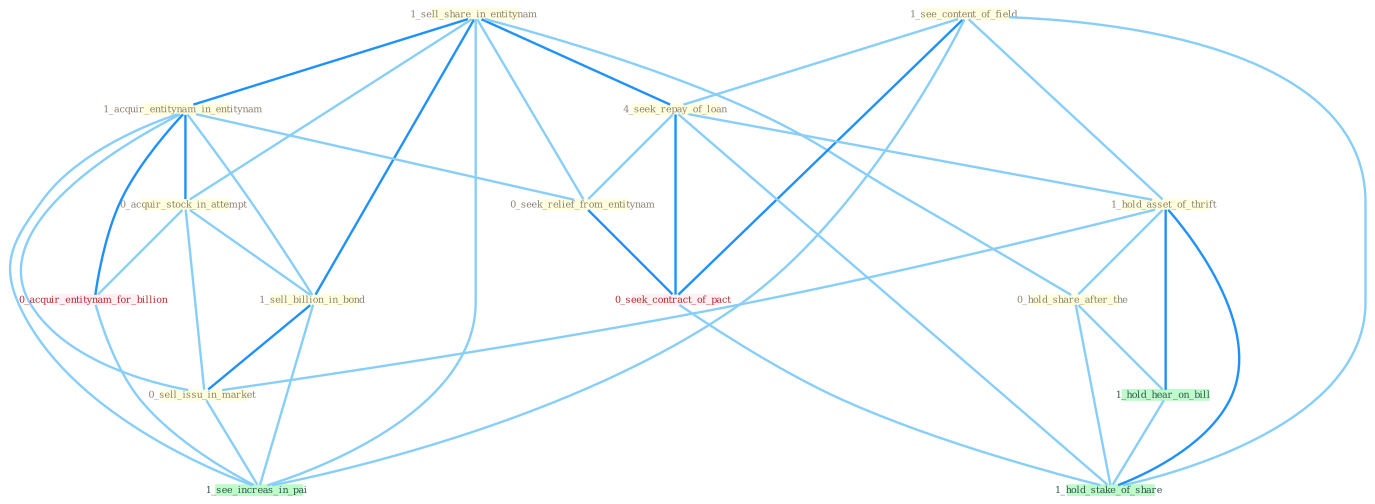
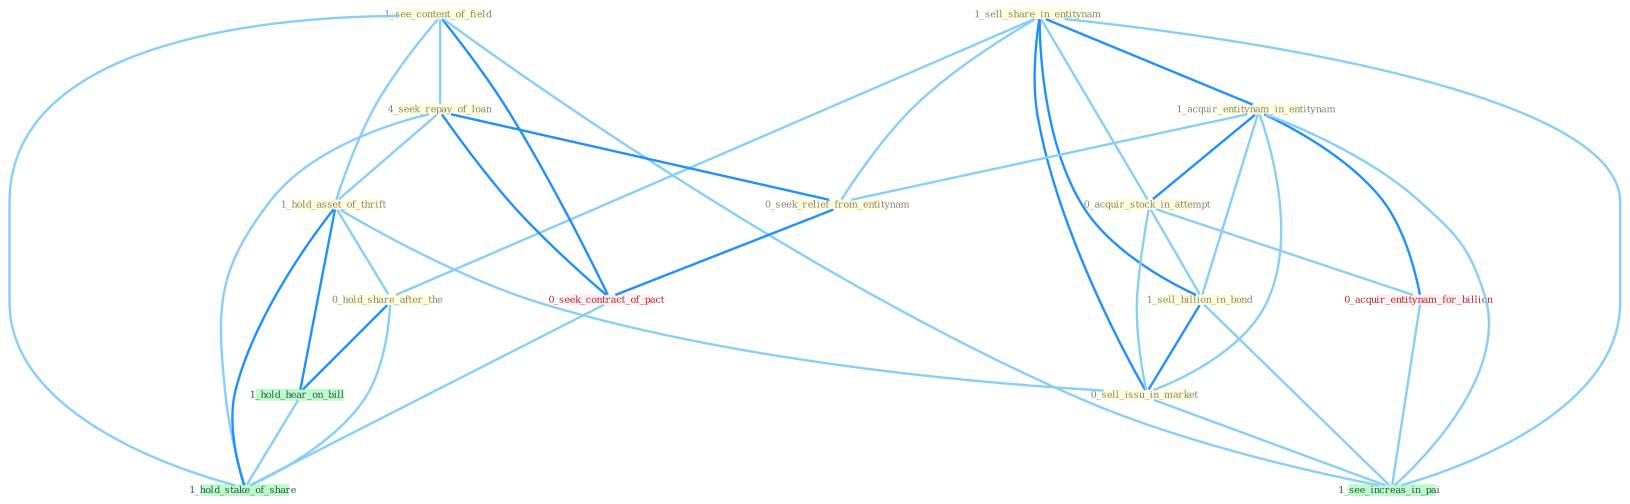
edge "1_sell_share_in_entitynam" -- "4_seek_repay_of_loan": now "1_sell_share_in_entitynam" -- "0_sell_issu_in_market"
edge "4_seek_repay_of_loan" -- "0_seek_relief_from_entitynam": color #87cefa -> #1e90ff
edge "0_hold_share_after_the" -- "1_hold_hear_on_bill": color #87cefa -> #1e90ff
